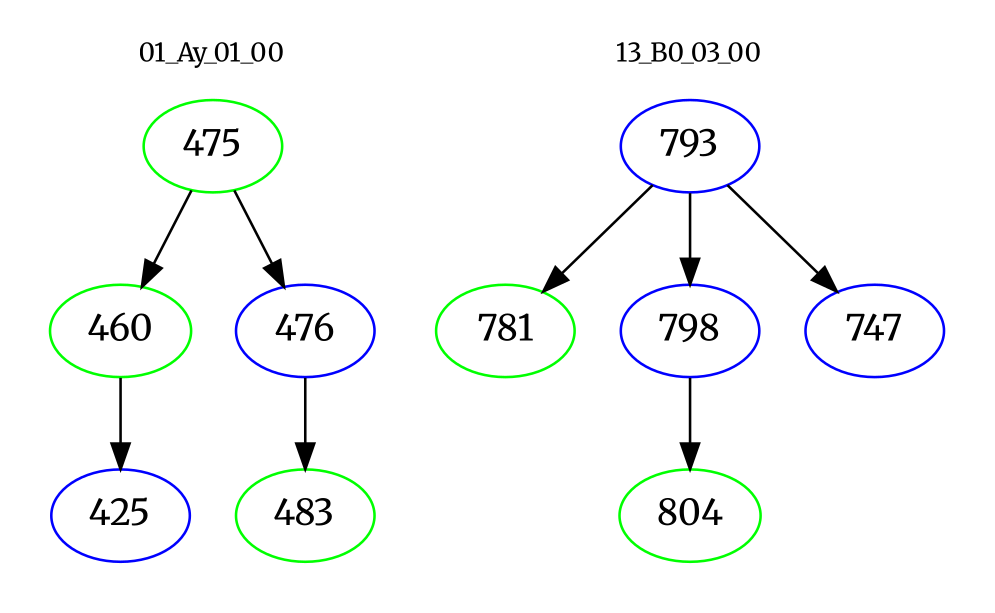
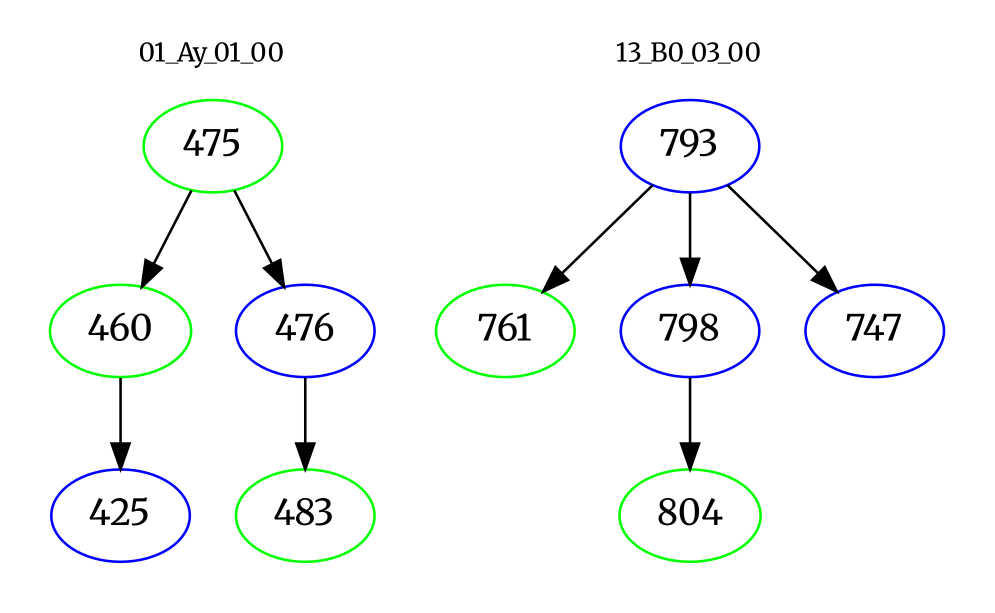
node "781": label "781" -> "761"
